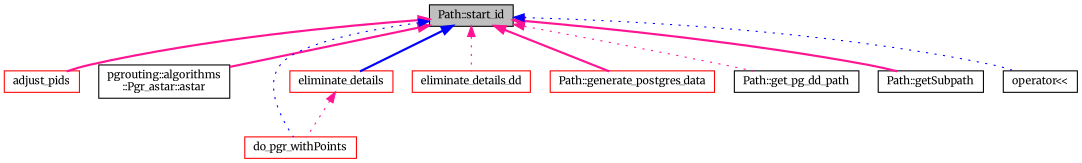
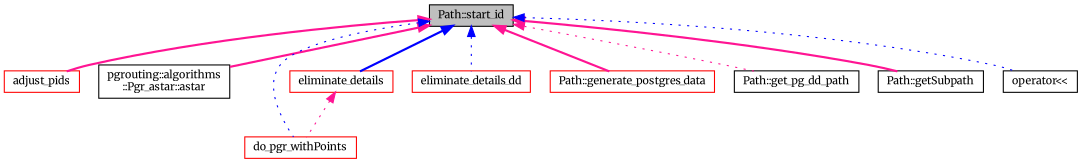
edge "eliminate_details_dd" -> "Path::start_id": color deeppink -> blue
